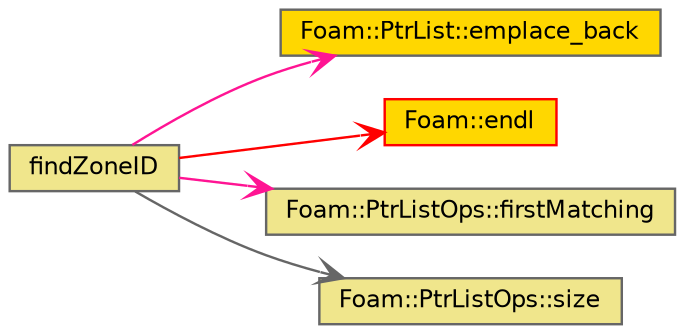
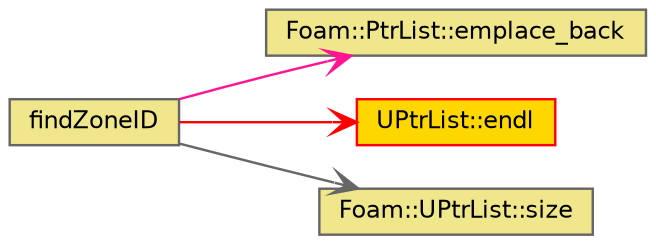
node "Foam::PtrList::emplace_back": fillcolor gold -> khaki
node "Foam::endl": label "Foam::endl" -> "UPtrList::endl"
node "Foam::PtrListOps::firstMatching": removed
node "Foam::PtrListOps::size": label "Foam::PtrListOps::size" -> "Foam::UPtrList::size"
